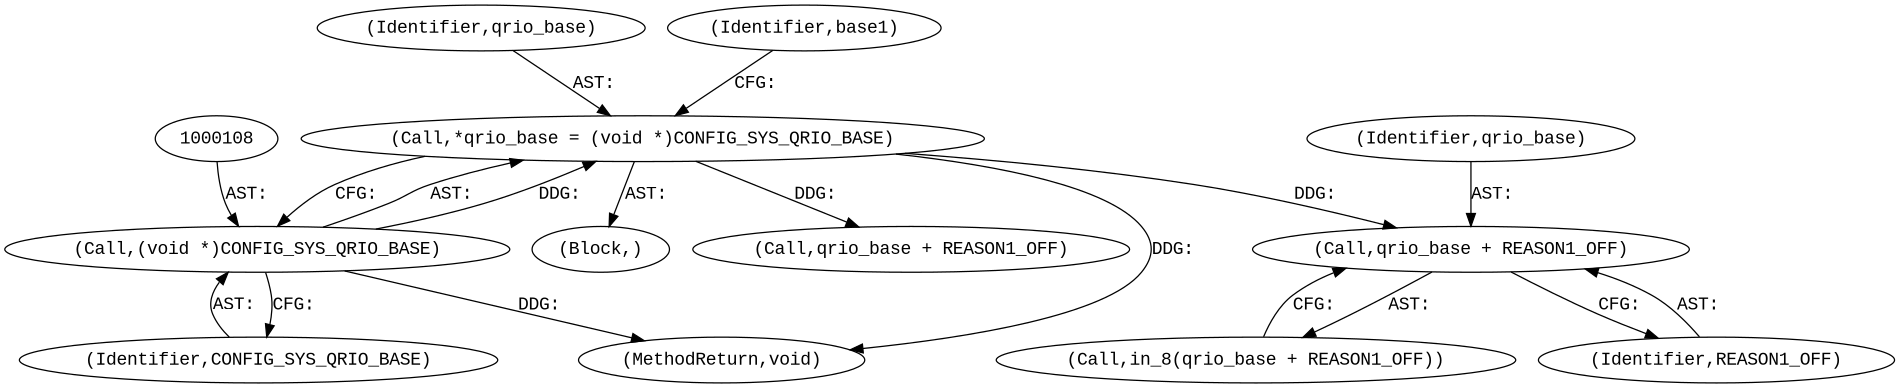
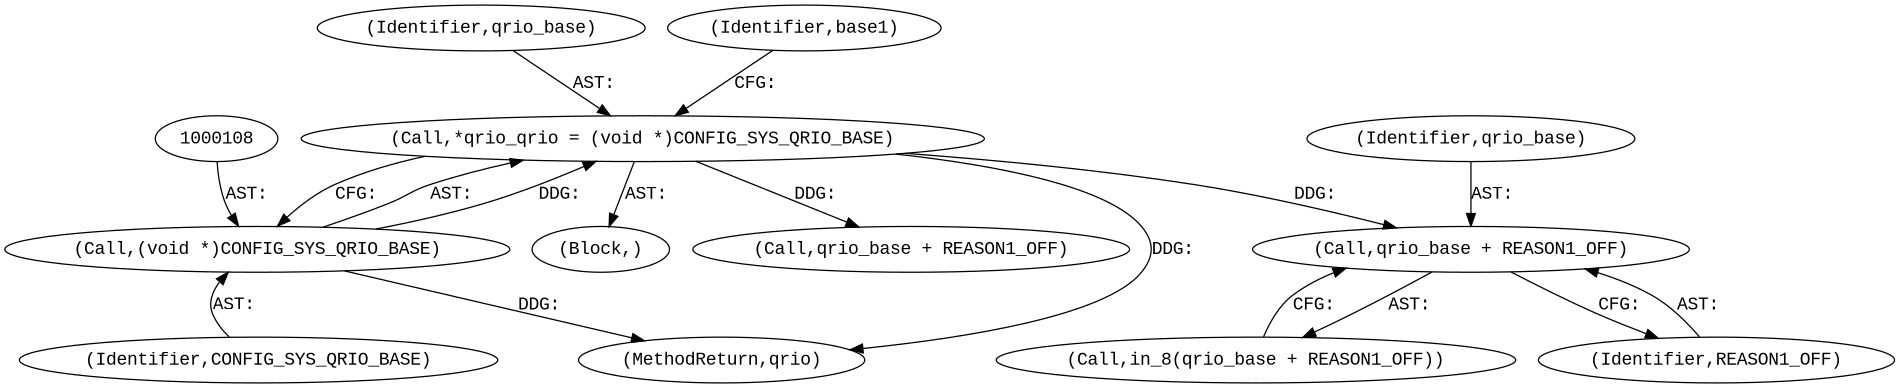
node "(Call,*qrio_base = (void *)CONFIG_SYS_QRIO_BASE)": label "(Call,*qrio_base = (void *)CONFIG_SYS_QRIO_BASE)" -> "(Call,*qrio_qrio = (void *)CONFIG_SYS_QRIO_BASE)"
edge "(Call,(void *)CONFIG_SYS_QRIO_BASE)" -> "(Identifier,CONFIG_SYS_QRIO_BASE)": removed, label "CFG:"
node "(MethodReturn,void)": label "(MethodReturn,void)" -> "(MethodReturn,qrio)"
